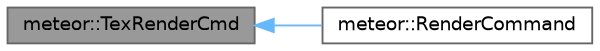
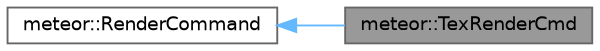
edge "meteor::RenderCommand" -> "meteor::TexRenderCmd": reversed
